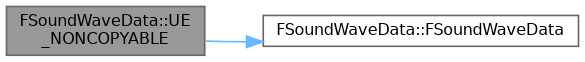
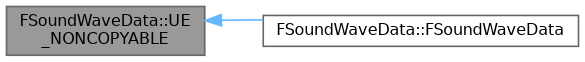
edge "FSoundWaveData::UE _NONCOPYABLE" -> "FSoundWaveData::FSoundWaveData": reversed
